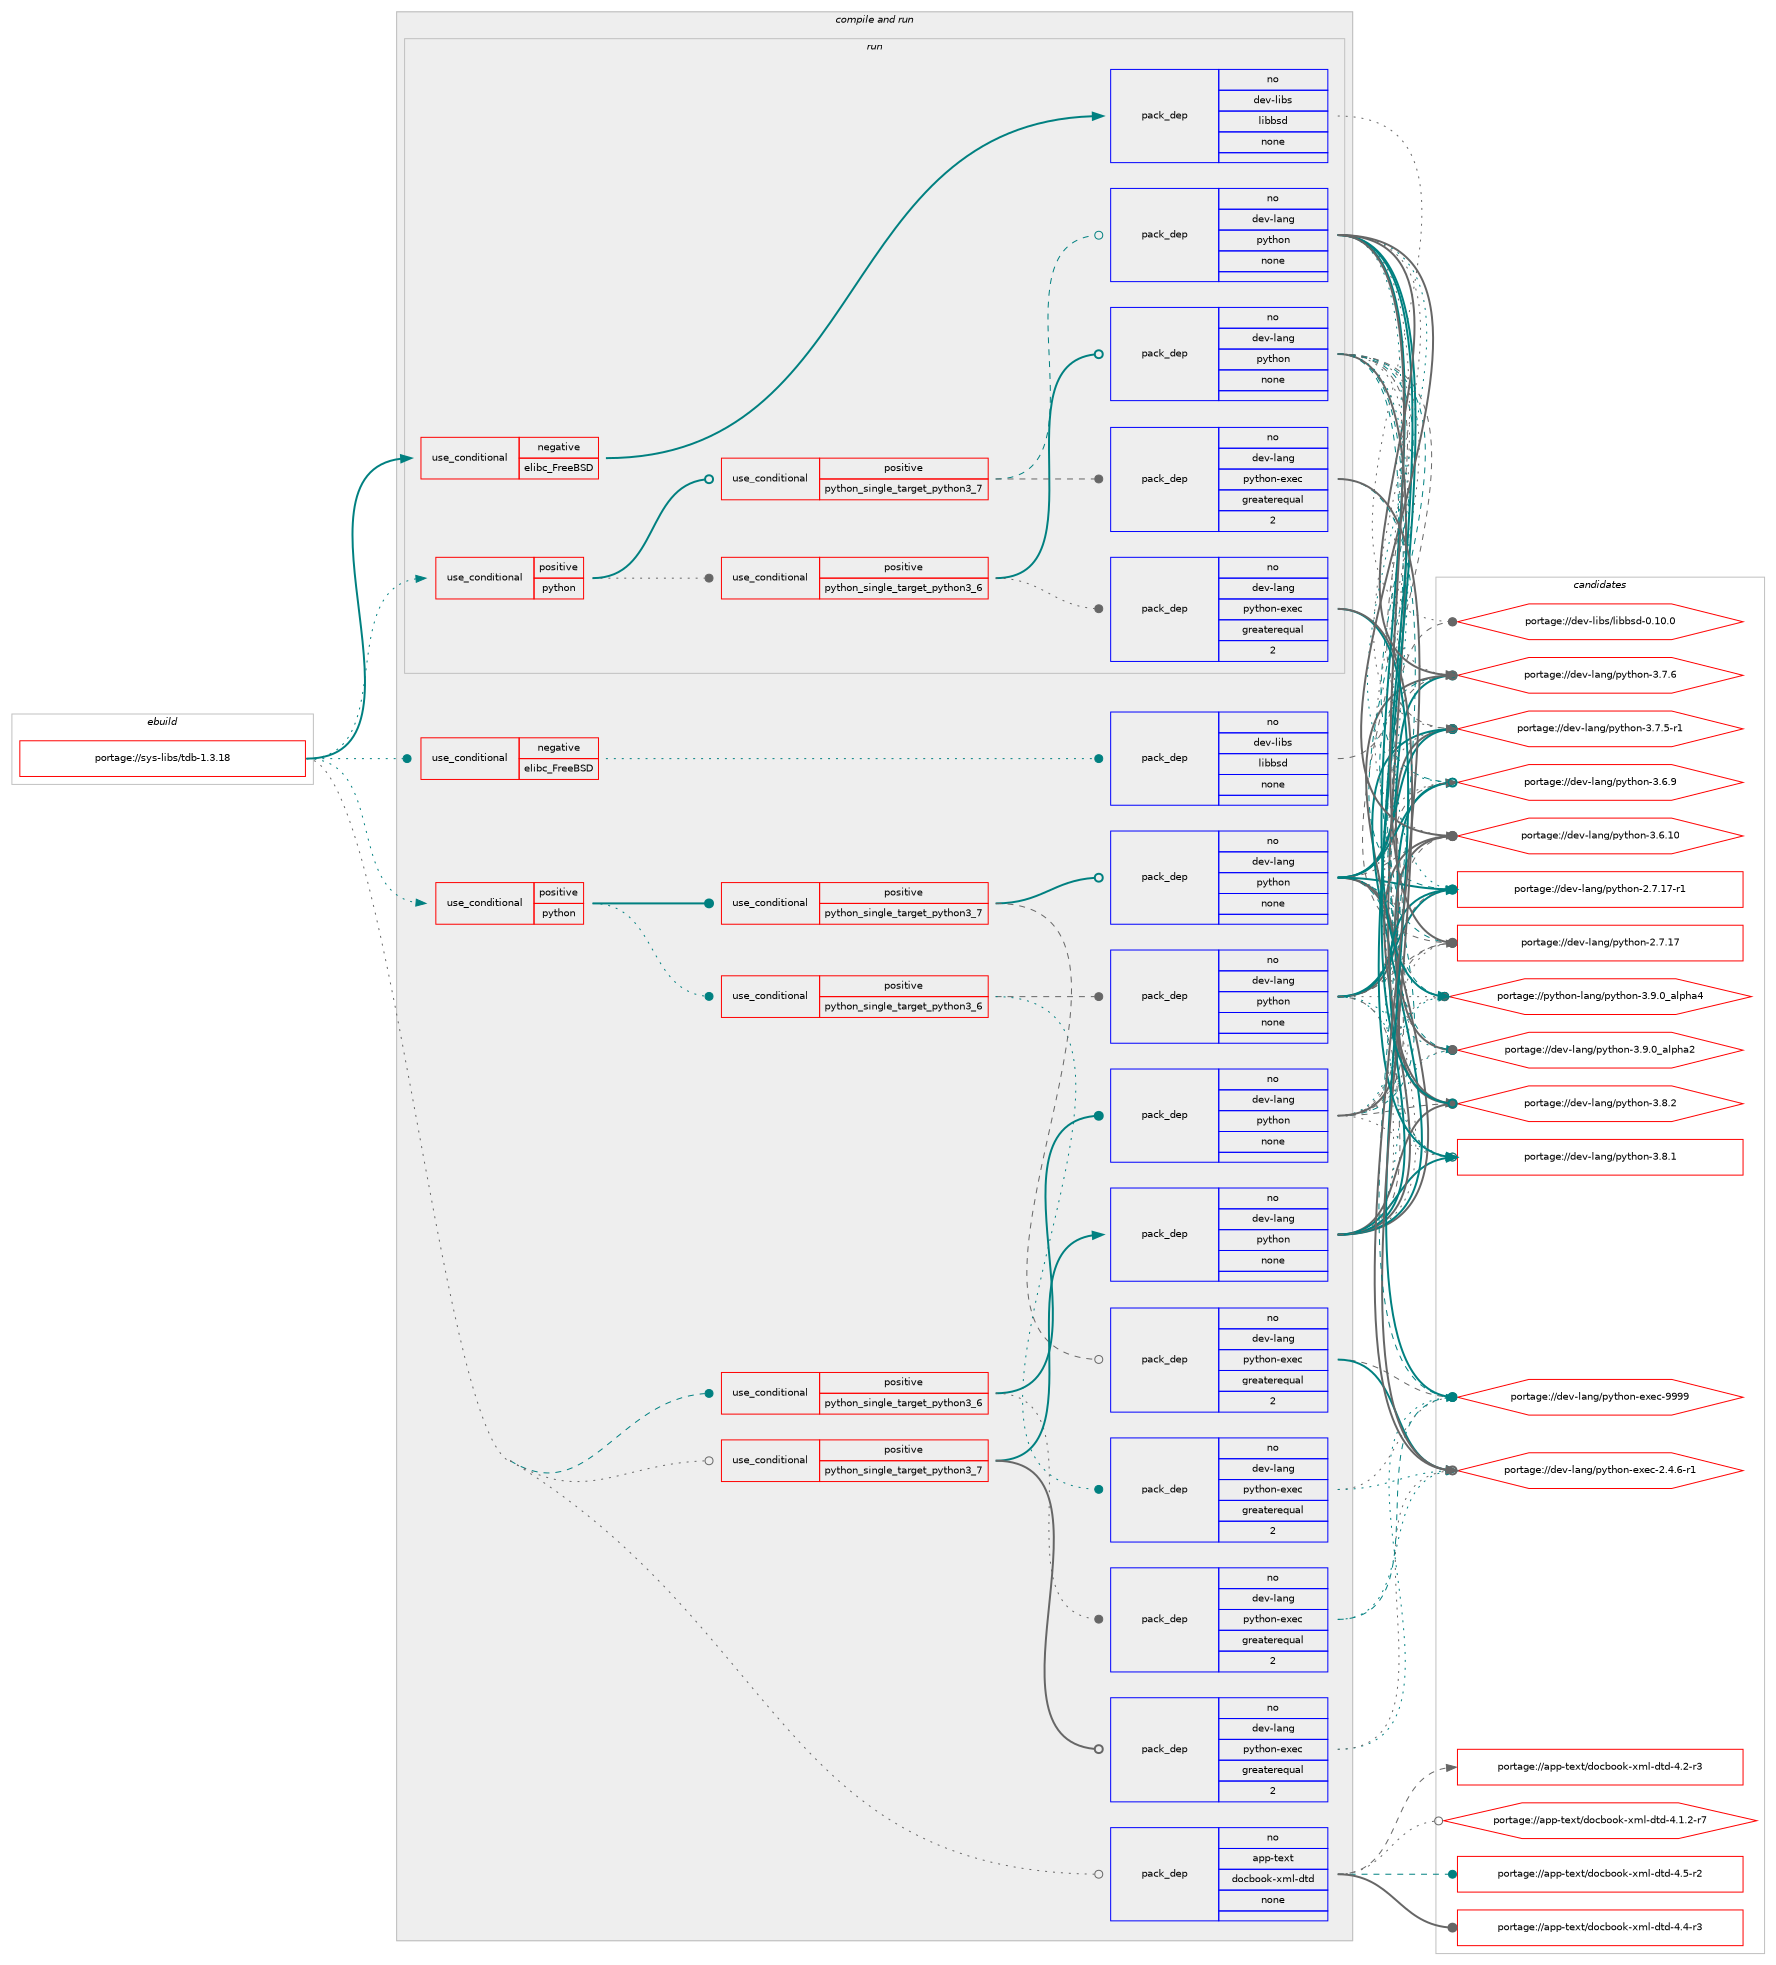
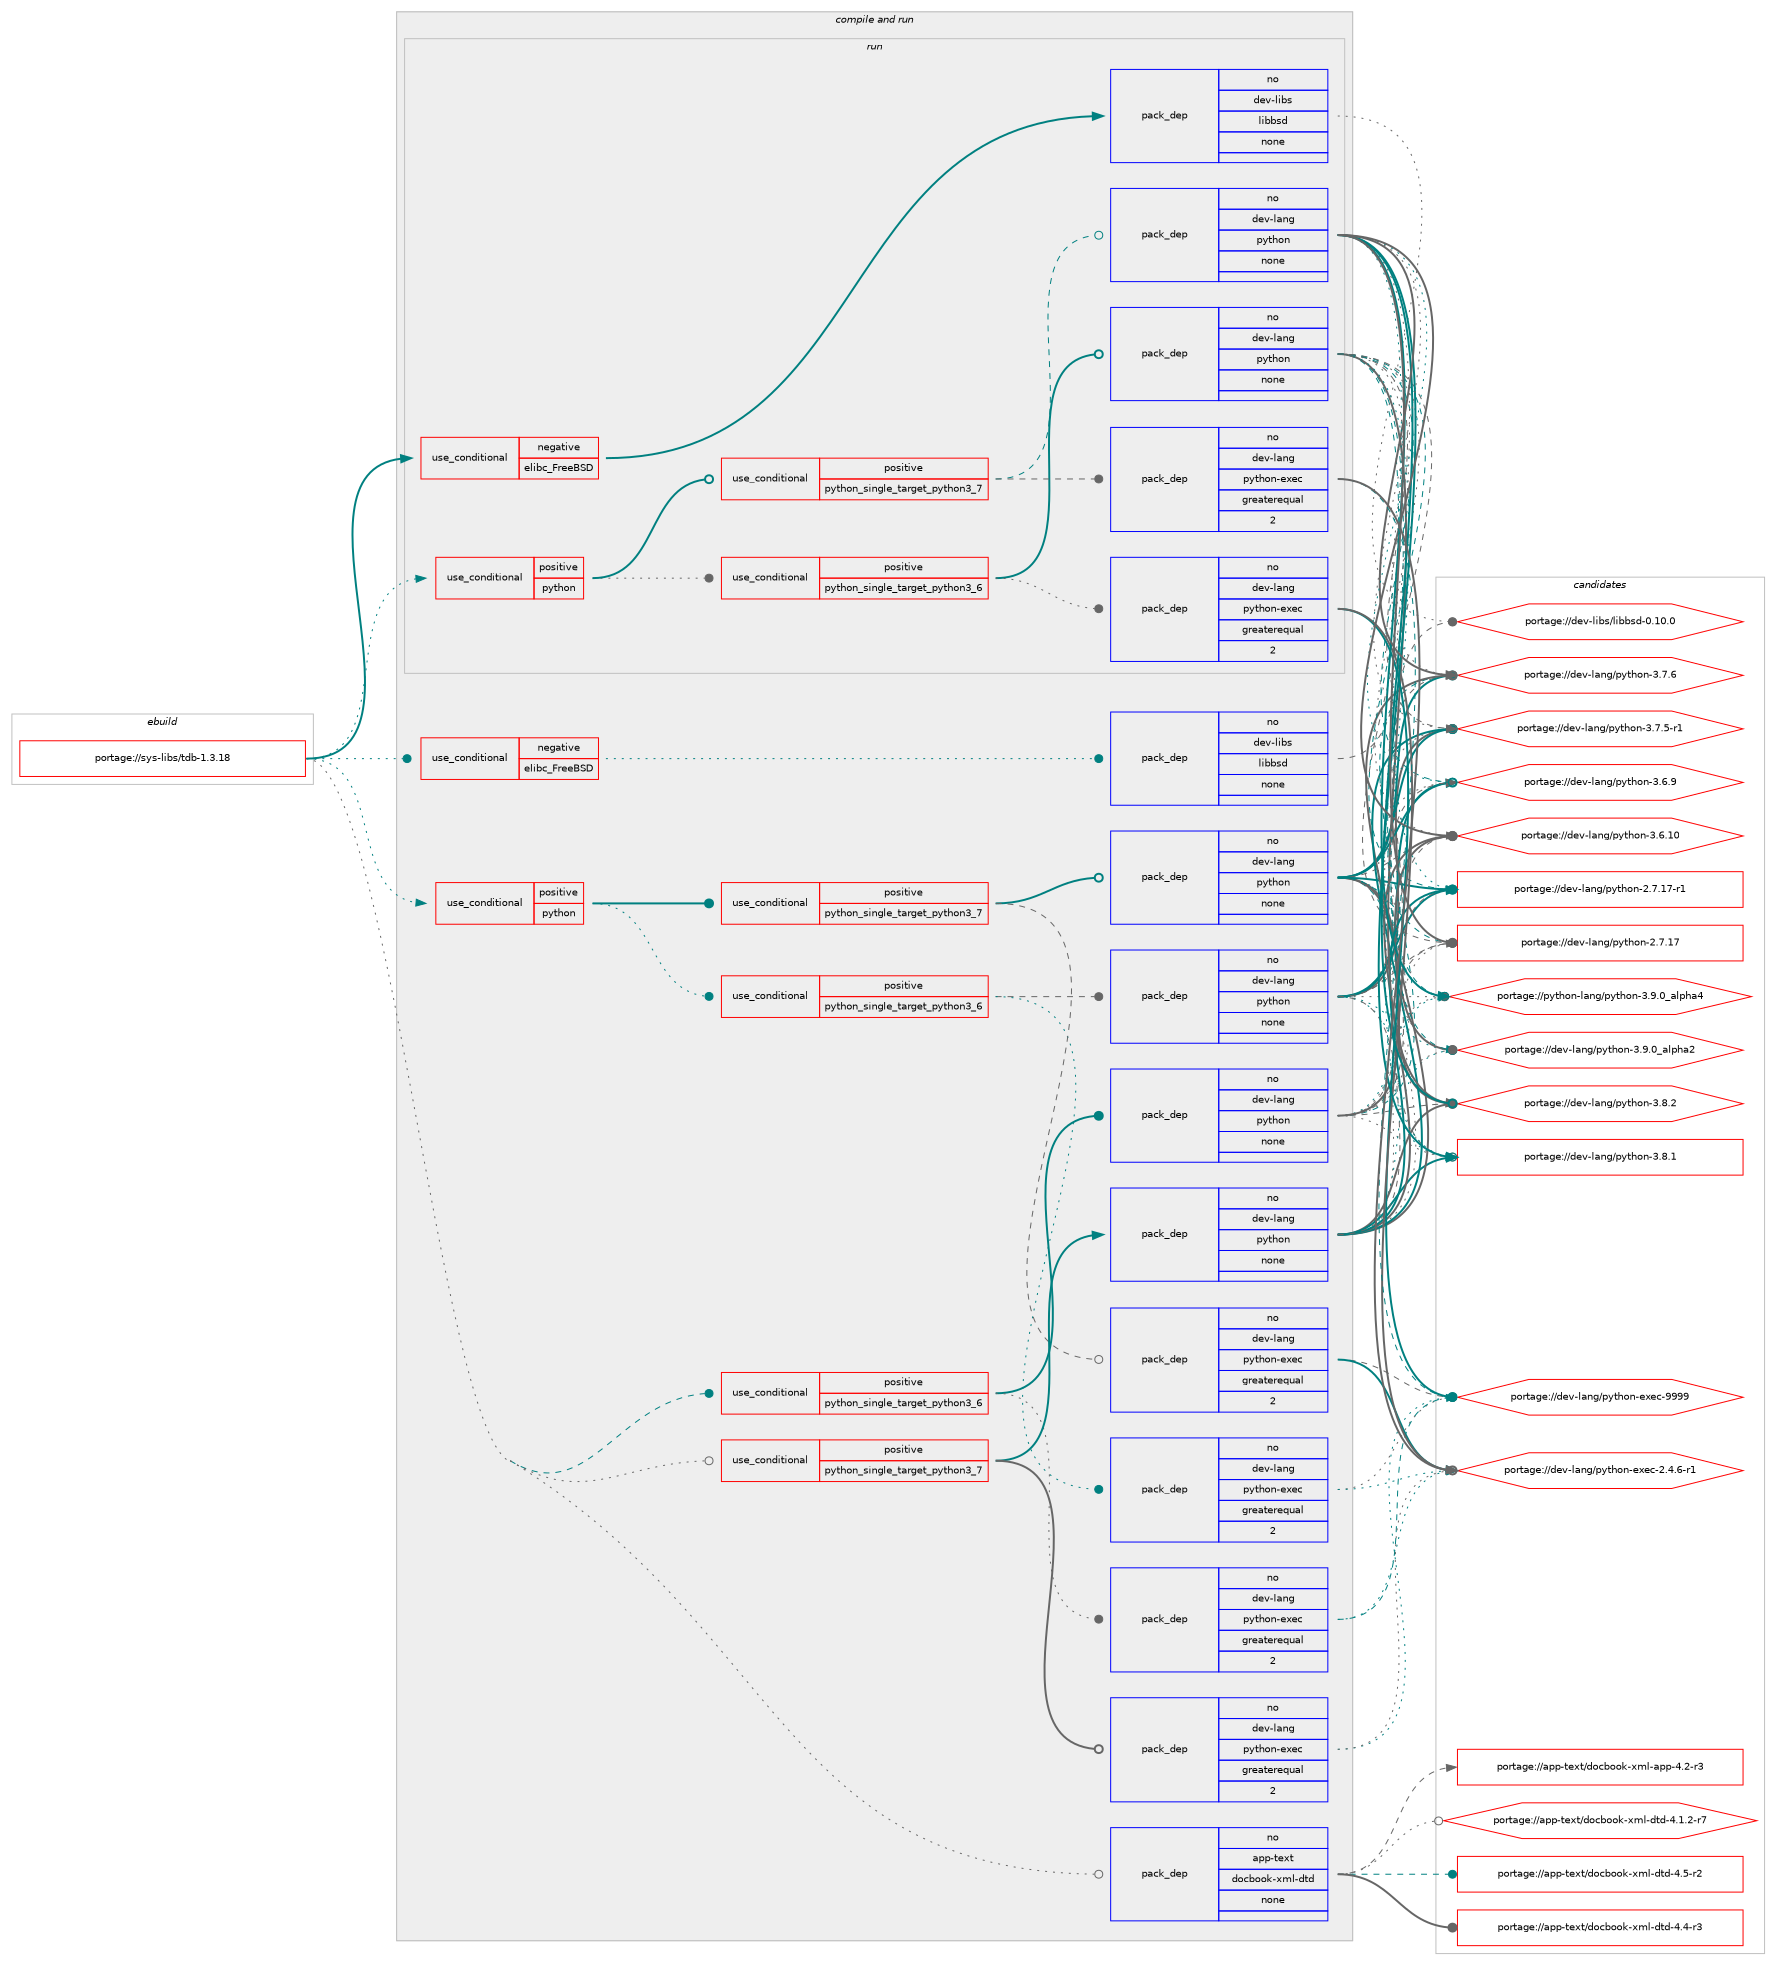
node "portage://app-text/docbook-xml-dtd-4.2-r3": label "portage://app-text/docbook-xml-dtd-4.2-r3" -> "portage://app-text/docbook-xml-app-4.2-r3"
